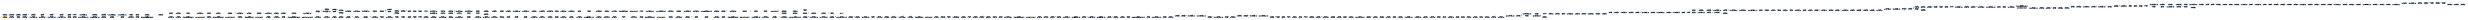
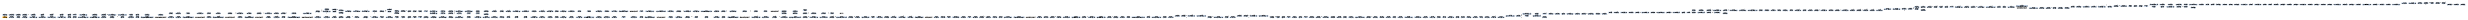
node "GetSystemTimeAsFileTime@kernel32.dll": added
